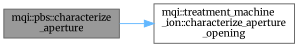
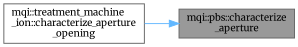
edge "mqi::pbs::characterize _aperture" -> "mqi::treatment_machine _ion::characterize_aperture _opening": reversed
